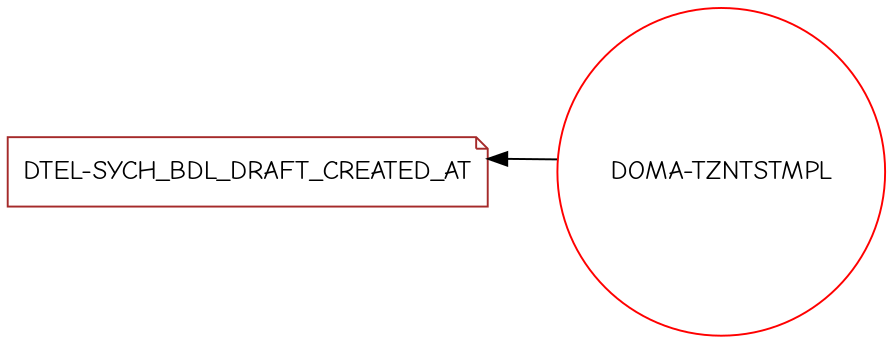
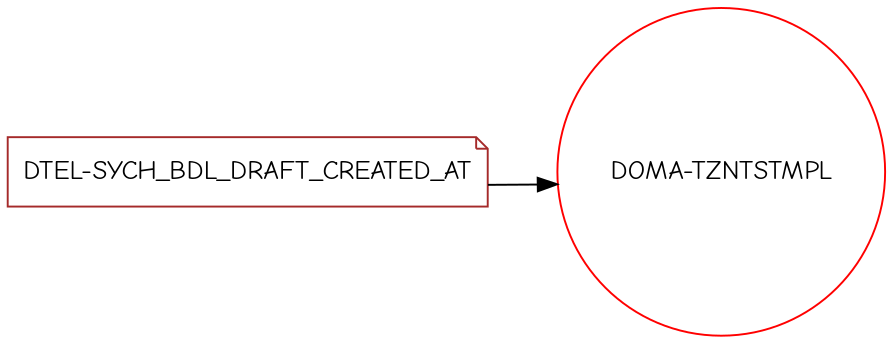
edge "DOMA-TZNTSTMPL" -> "DTEL-SYCH_BDL_DRAFT_CREATED_AT": reversed
